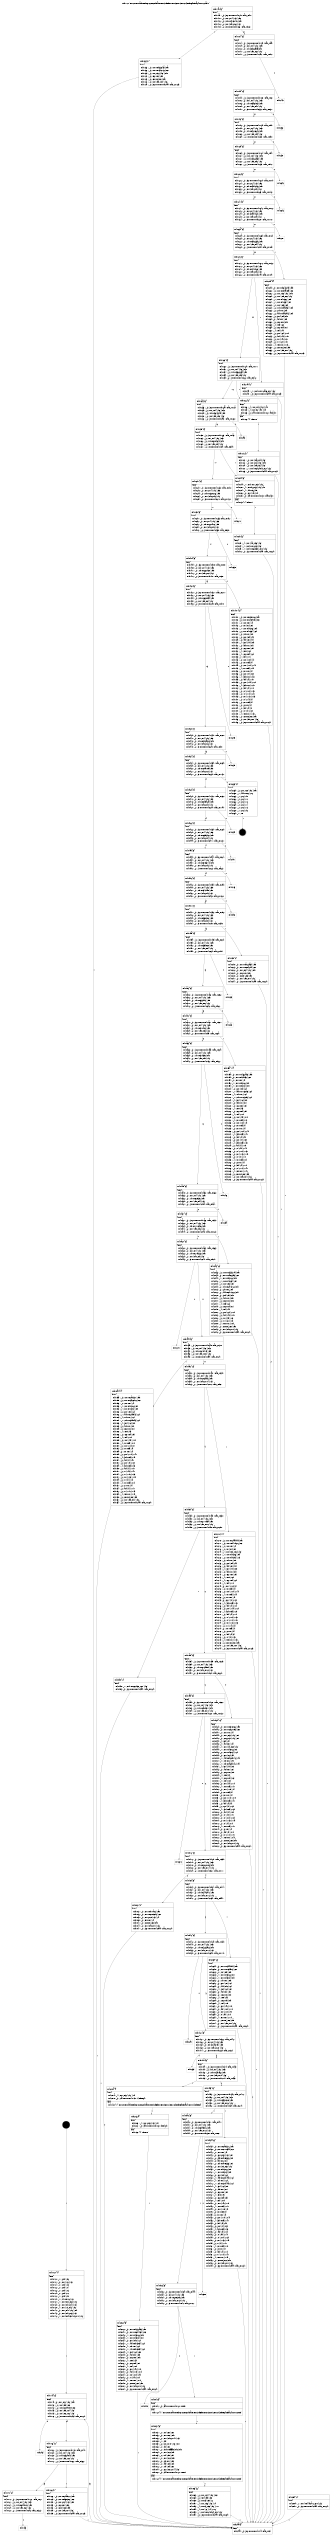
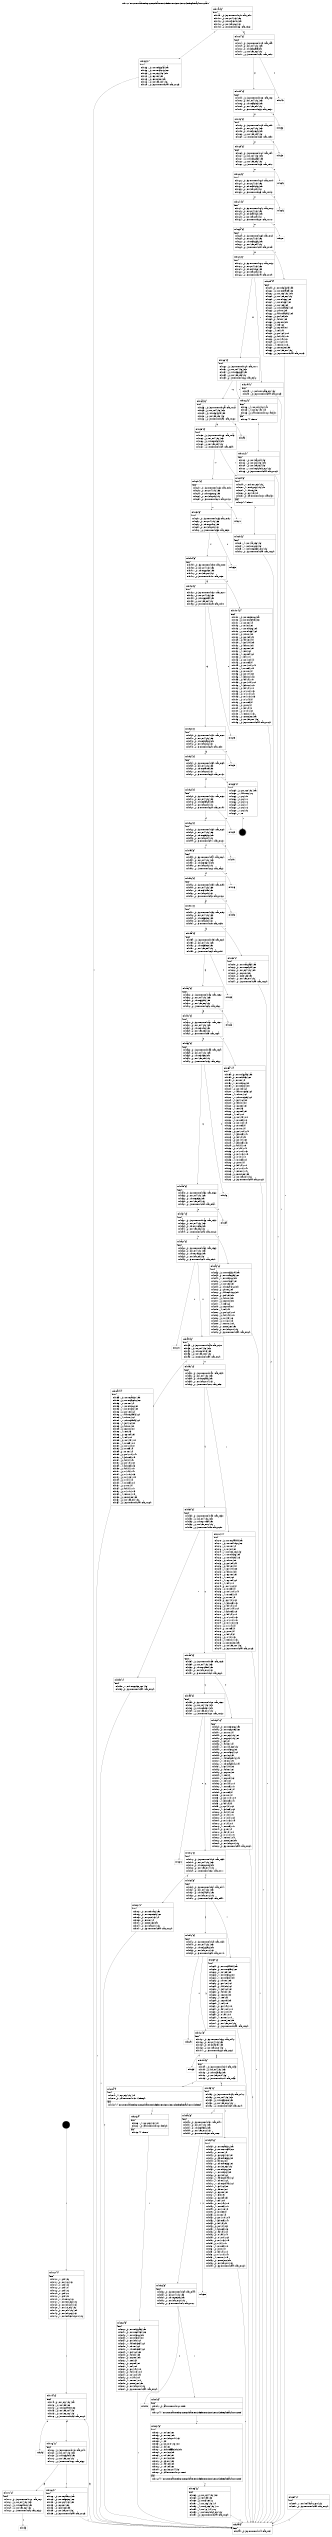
edge "0x4017c4 [25]" -> "0x4017dd [25]": added, label "21"
